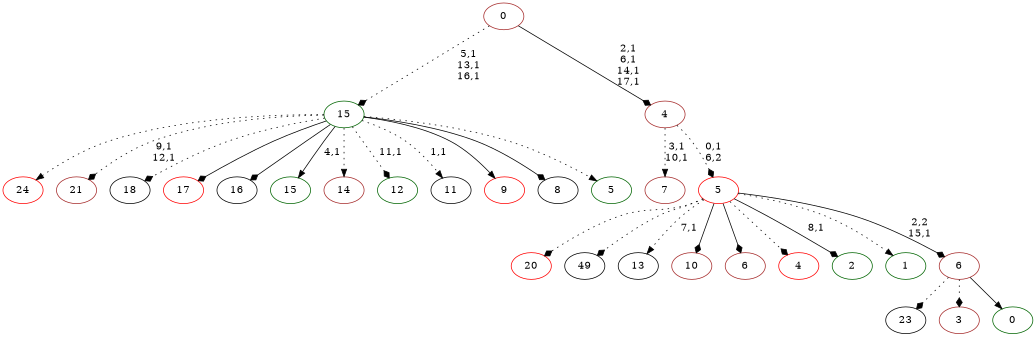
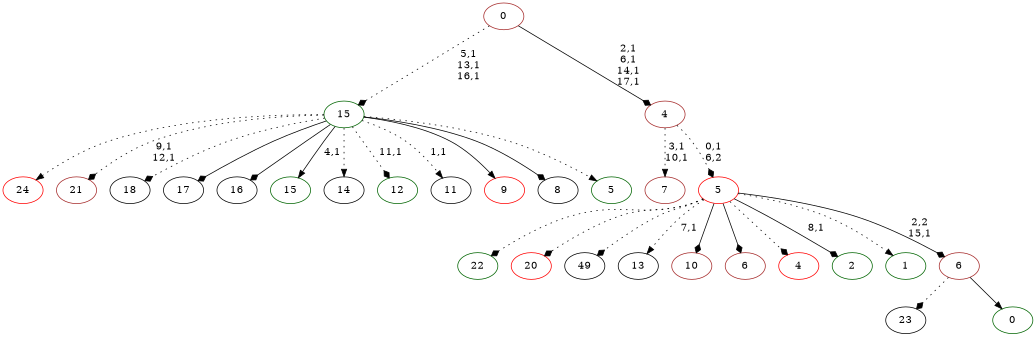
node "17": color red -> black
node "14": color brown -> black
node "22": added
node "3": removed
